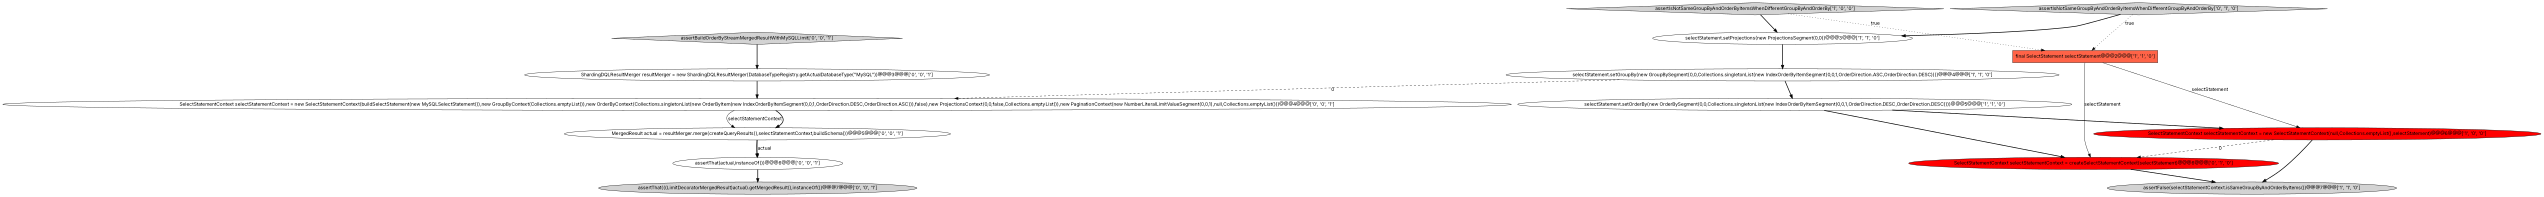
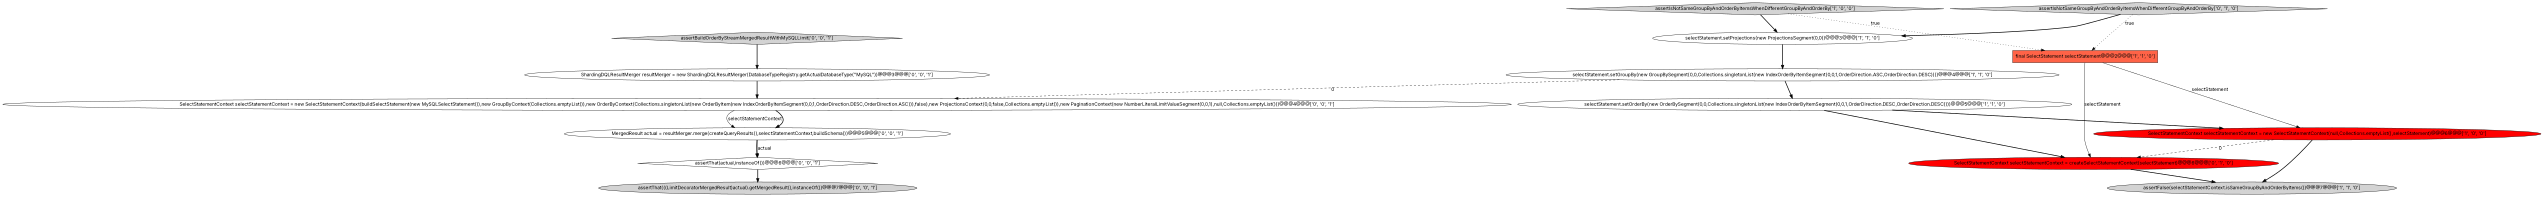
node "assertThat(actual,instanceOf())@@@6@@@['0', '0', '1']": shape ellipse -> diamond
